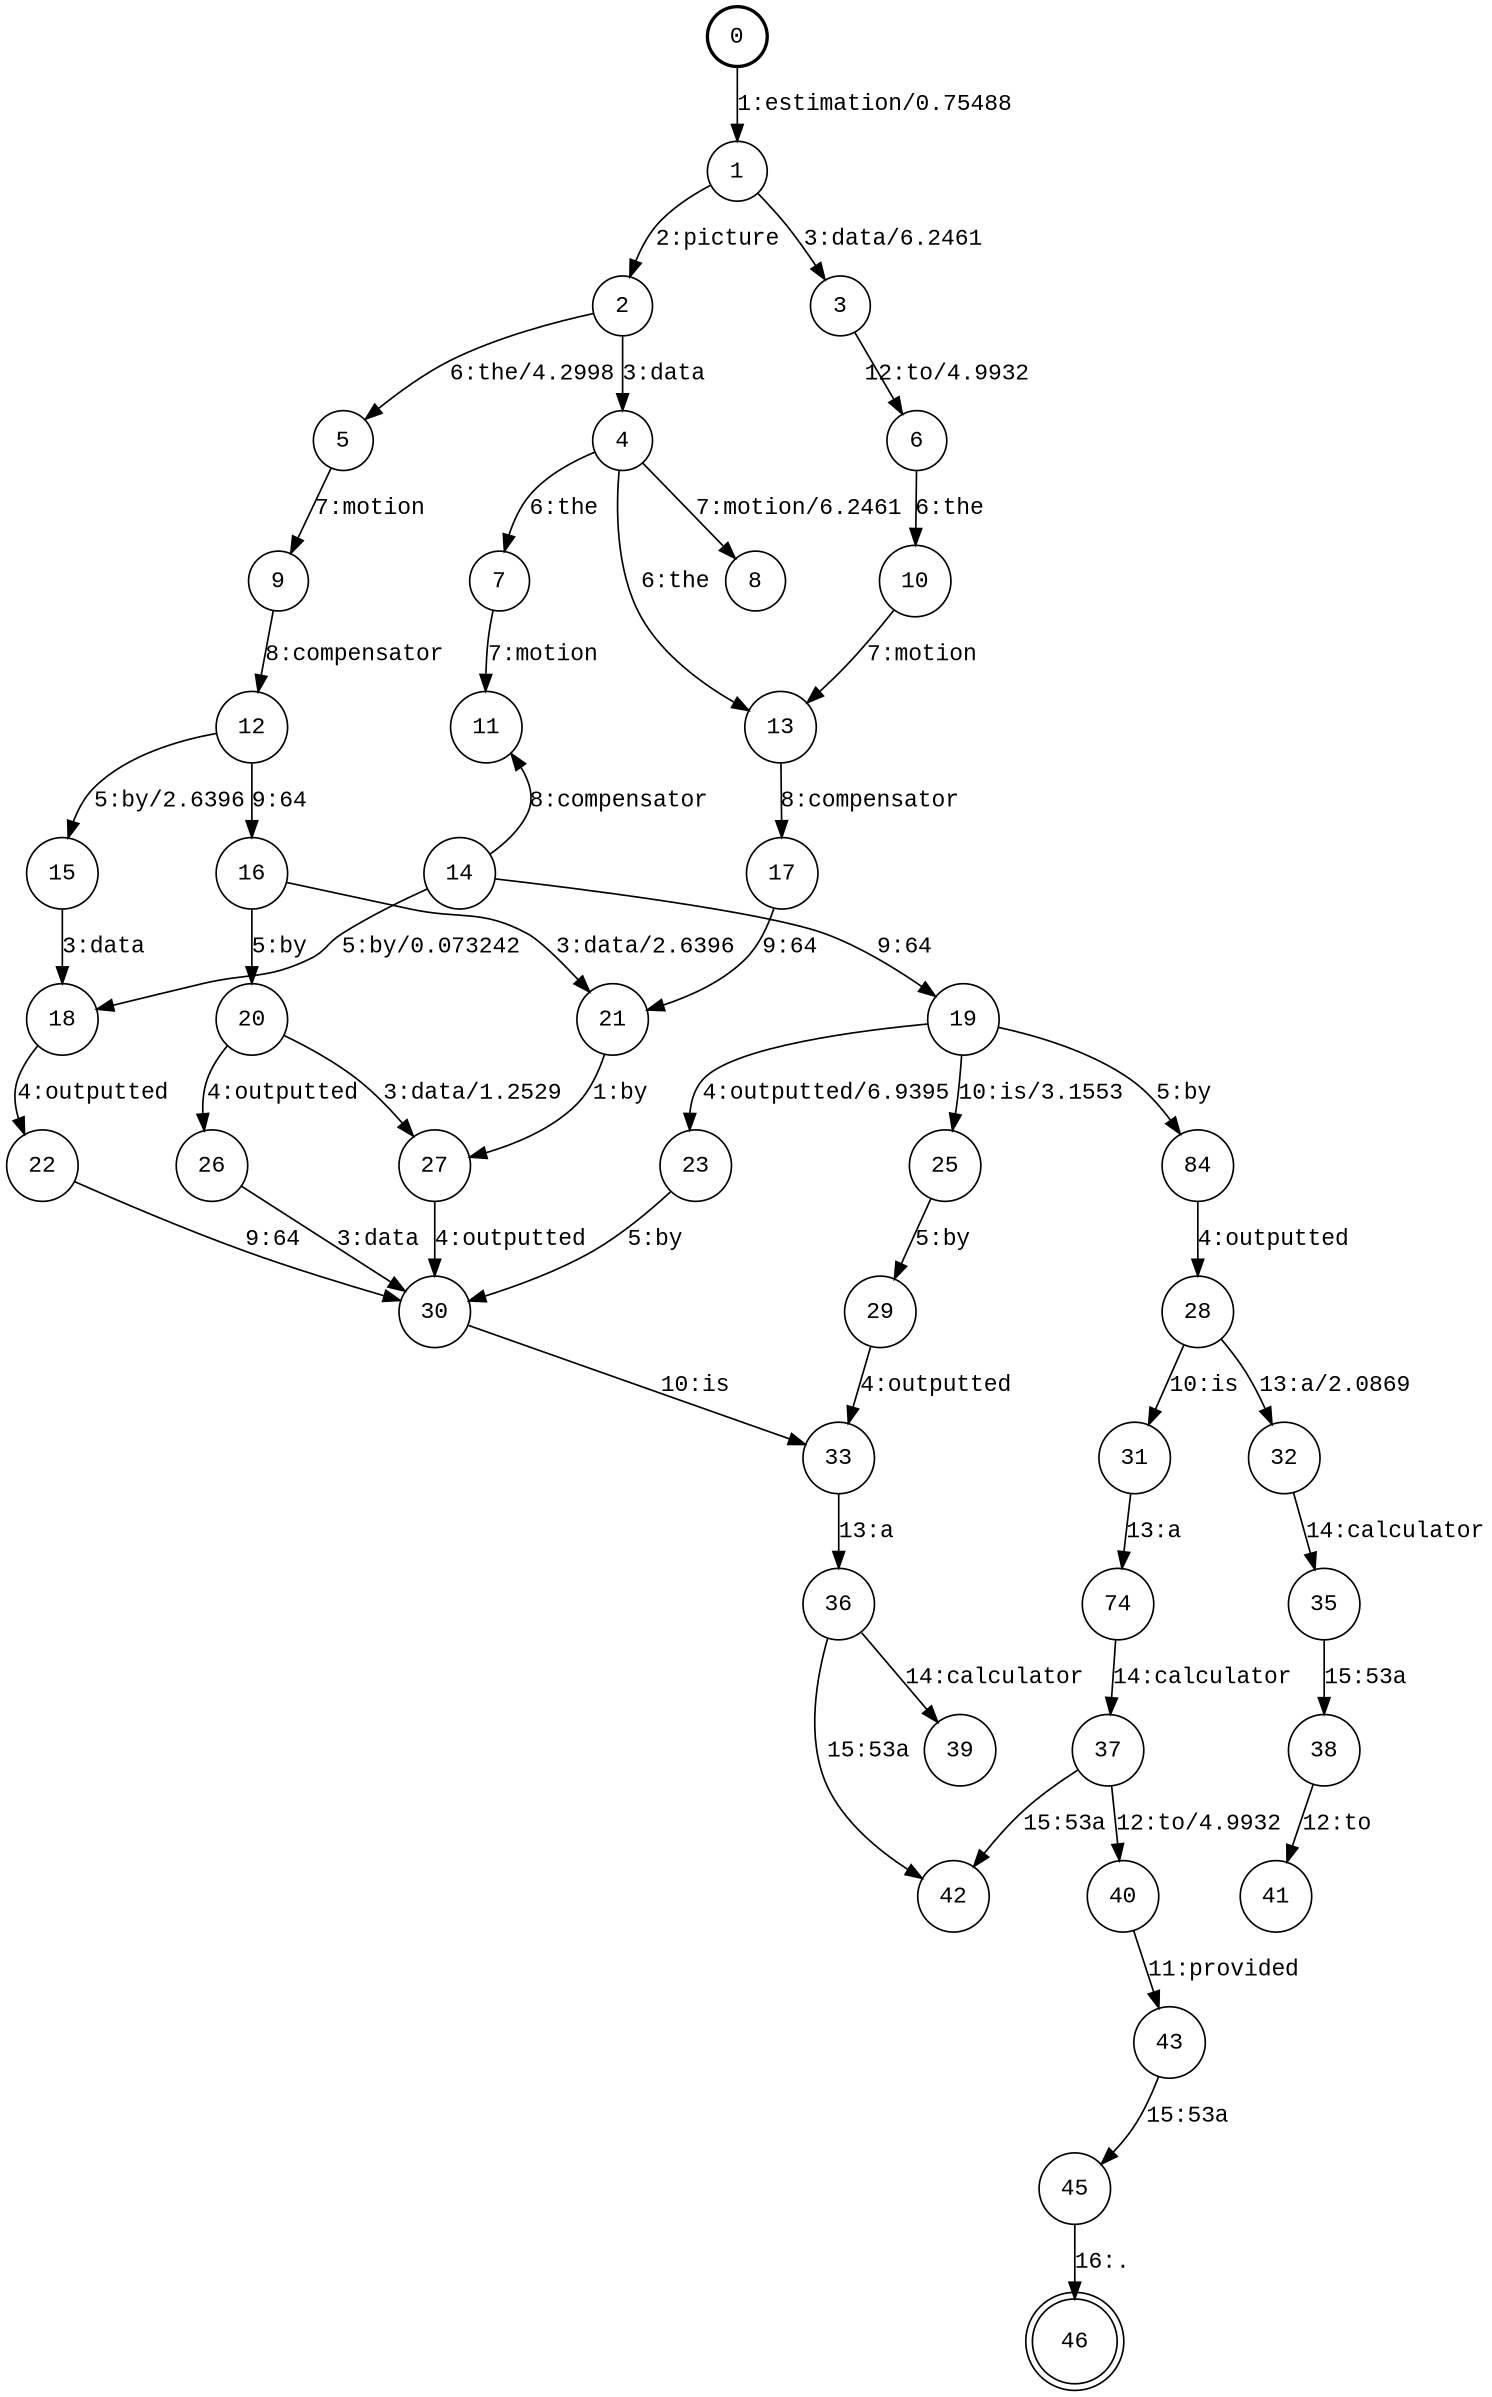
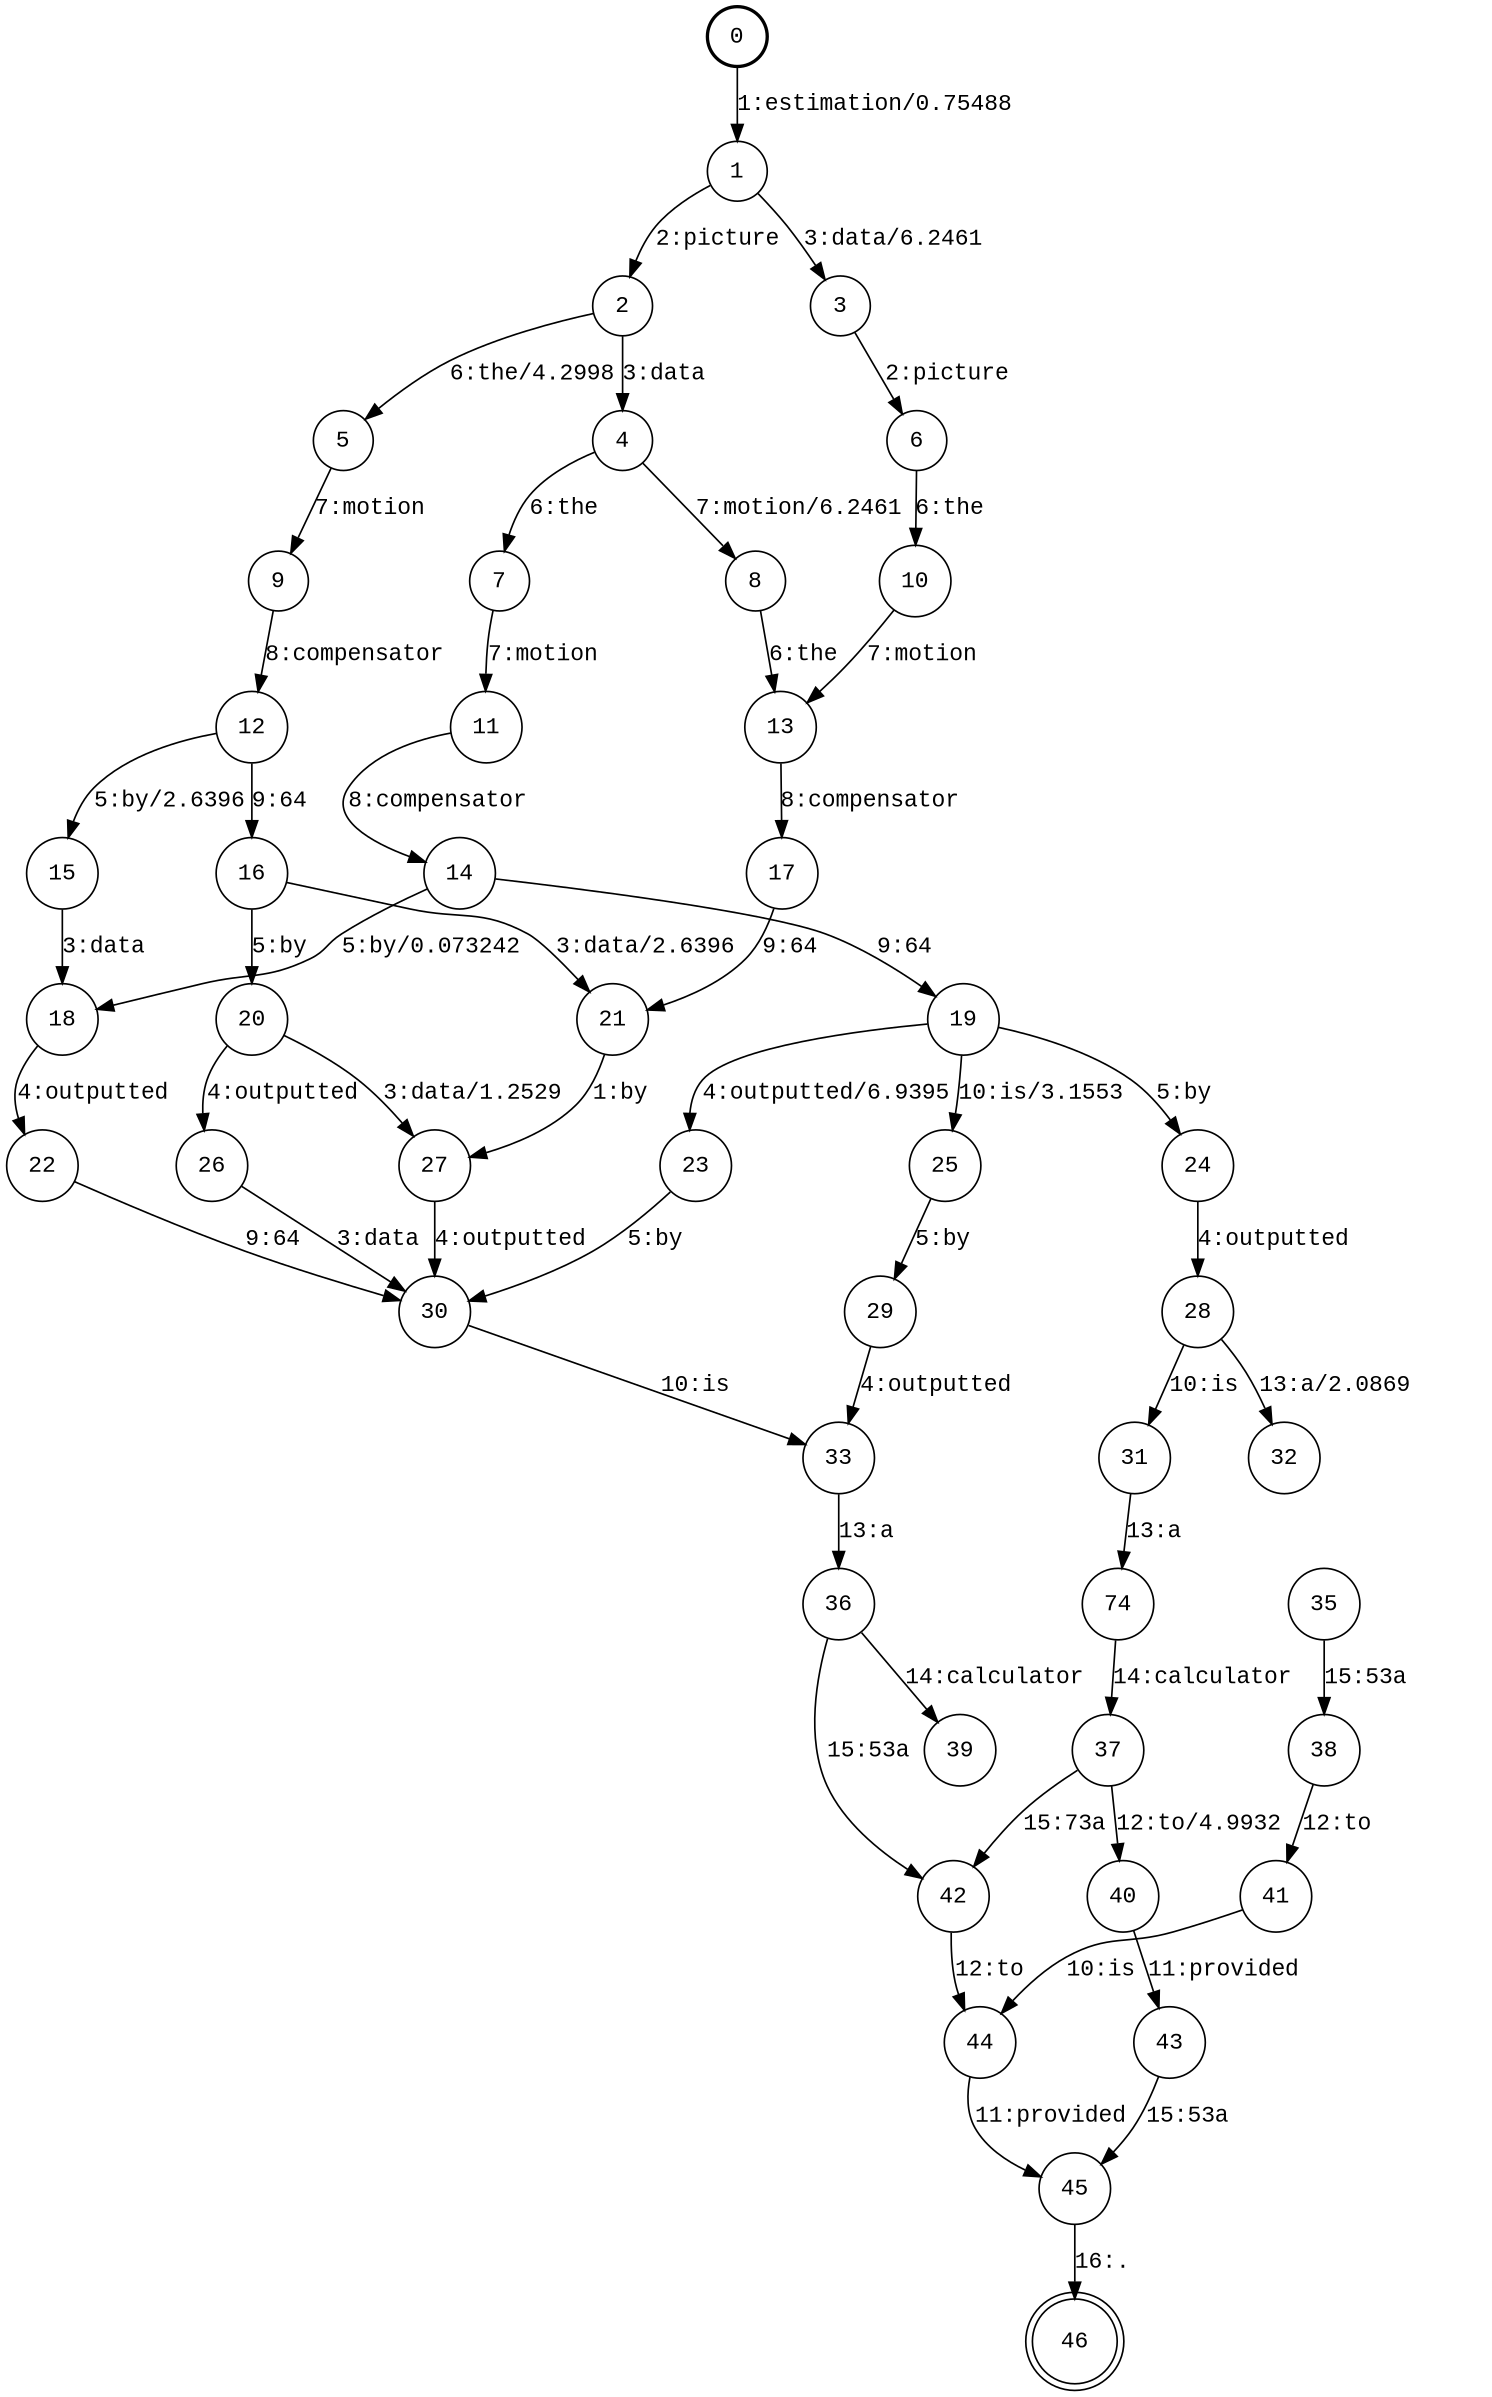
edge "3" -> "6": label "12:to/4.9932" -> "2:picture"
edge "4" -> "13": now "8" -> "13"
edge "14" -> "11": reversed
node "84": label "84" -> "24"
edge "32" -> "35": removed, label "14:calculator"
edge "37" -> "42": label "15:53a" -> "15:73a"
node "44": added
